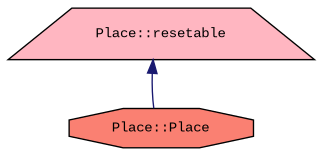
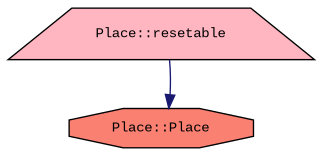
edge "Place::Place" -> "Place::resetable": reversed
